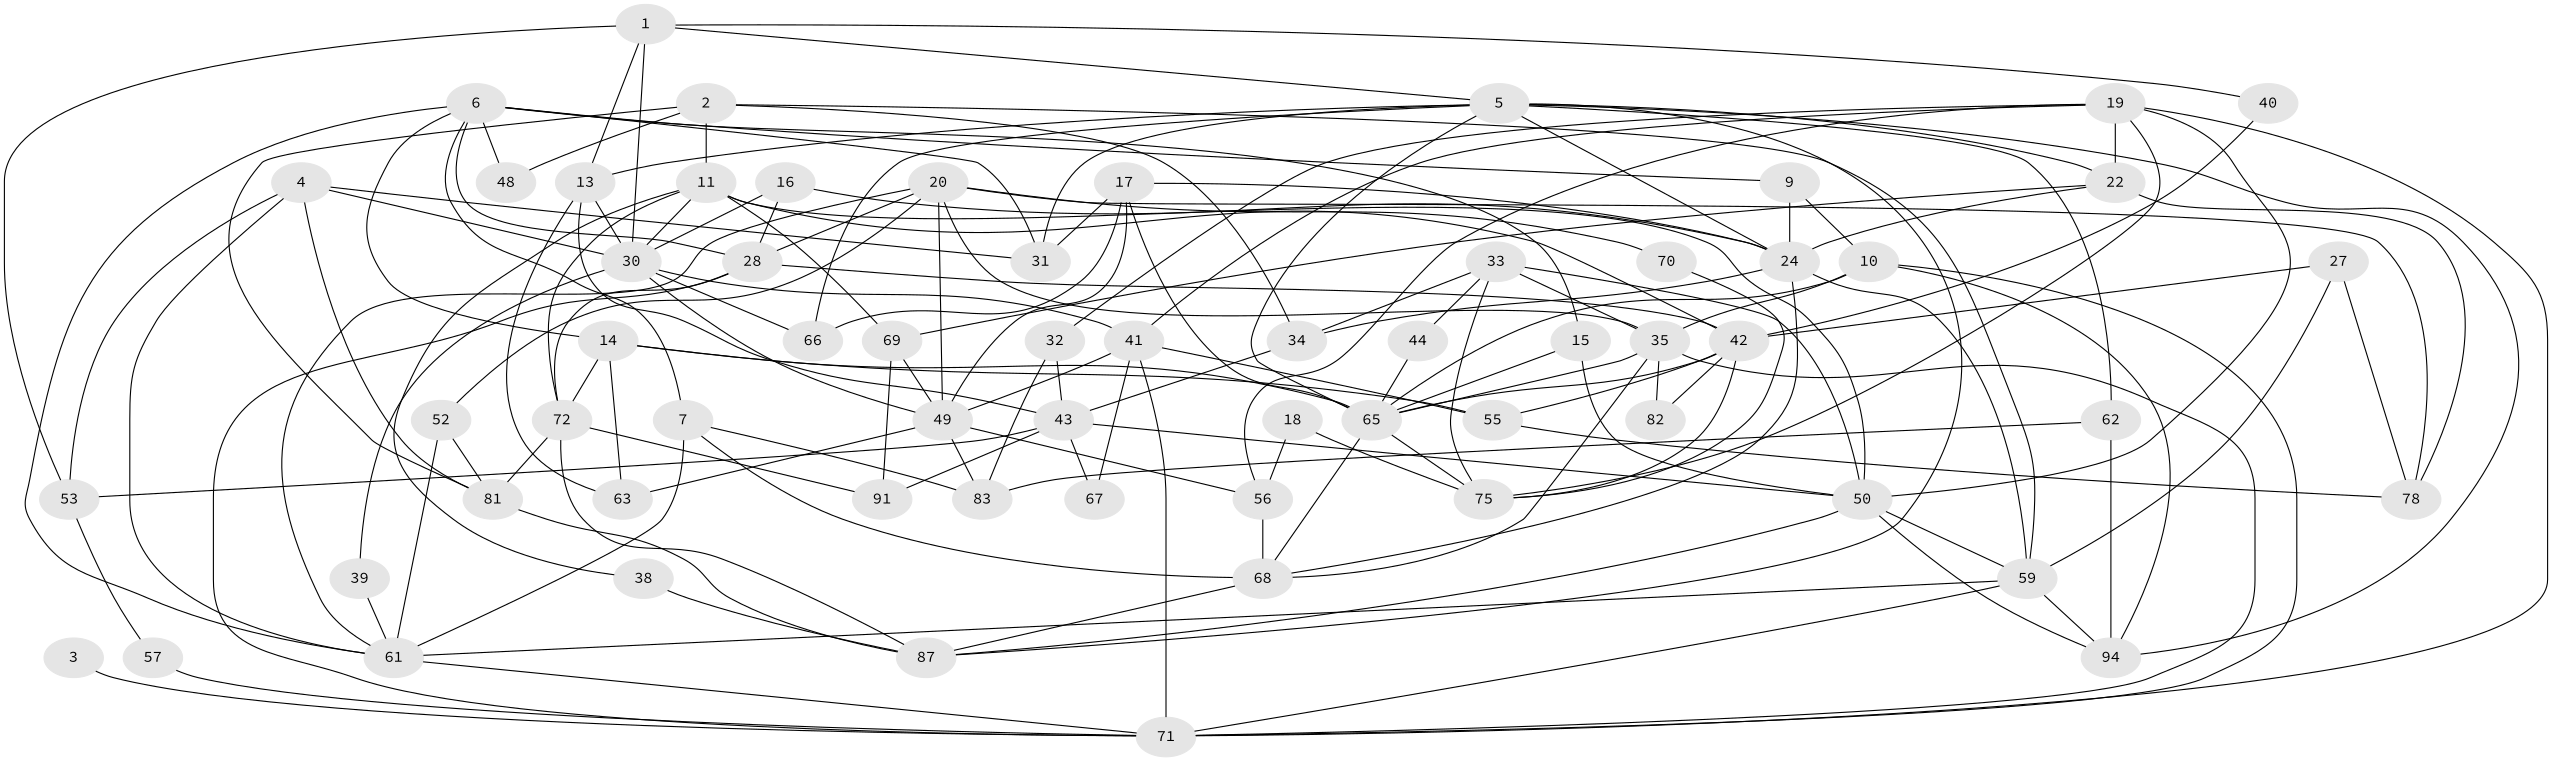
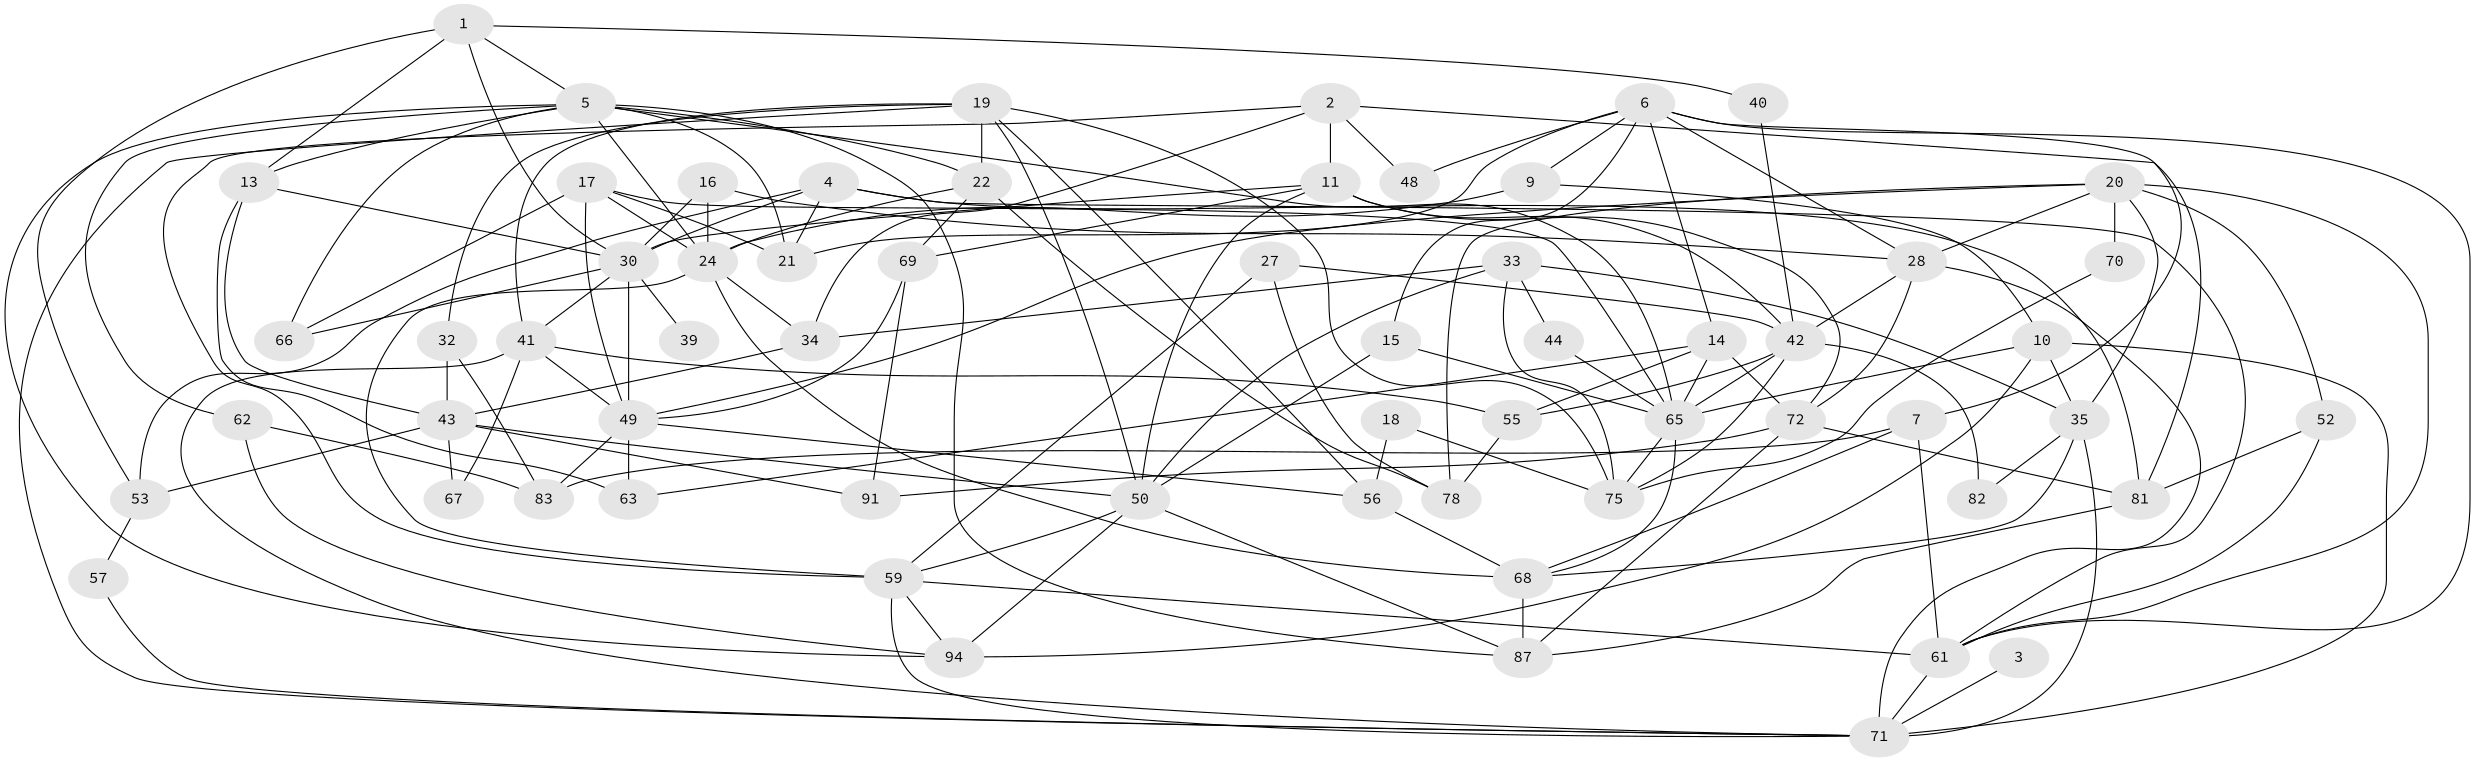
node "31": label "31" -> "21"
edge "35" -- "65": removed
node "38": removed
edge "39" -- "61": removed
